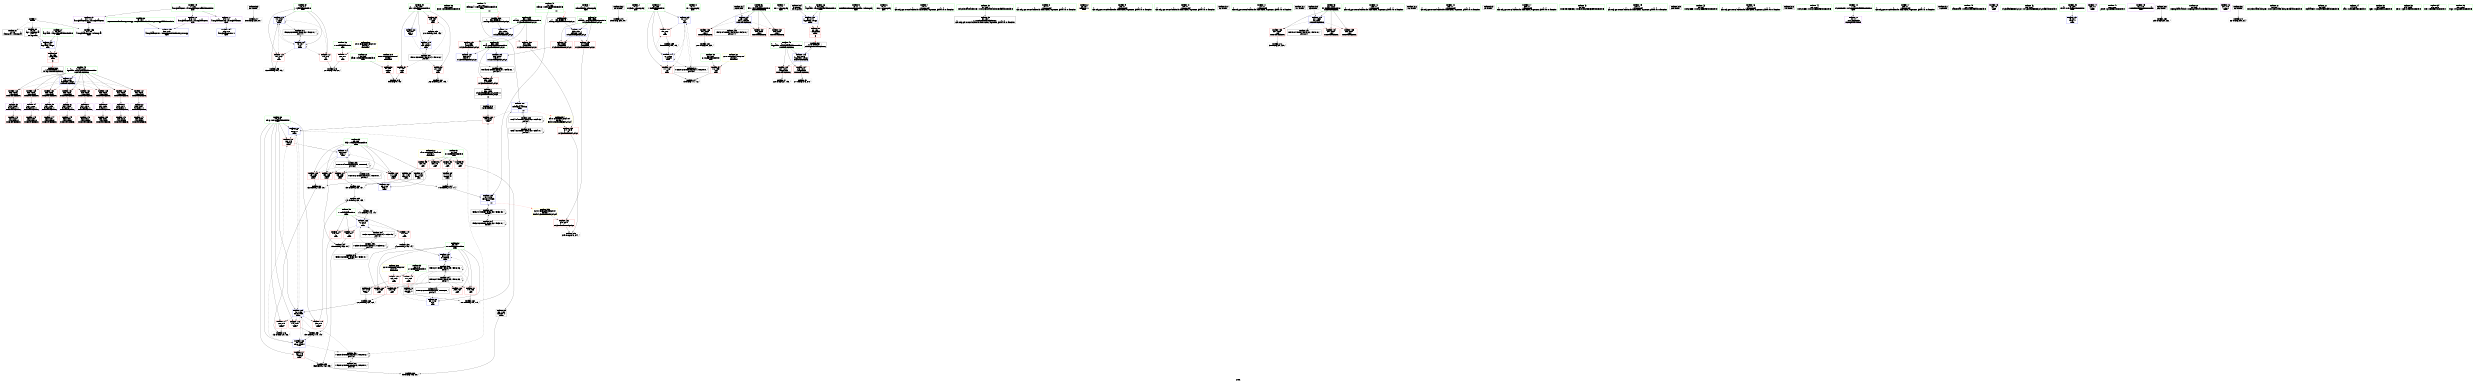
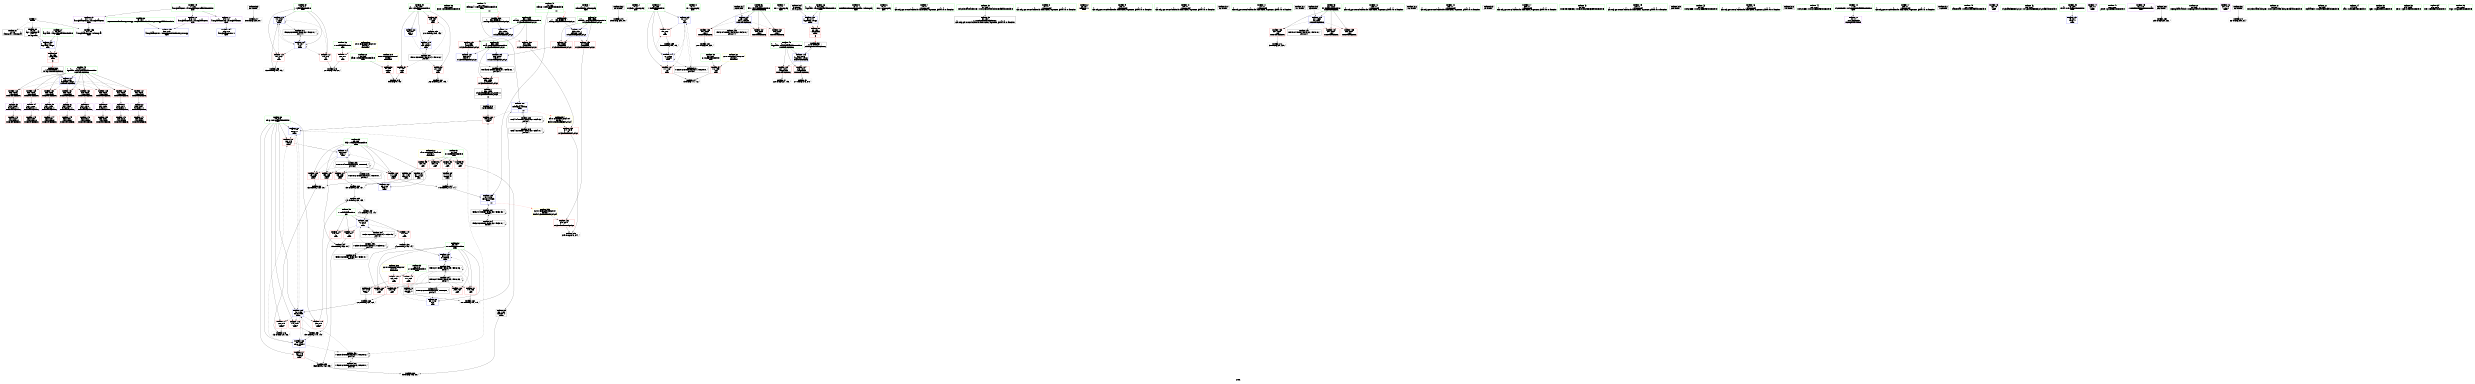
node "NodeID: 39": text "main" -> "cin"
